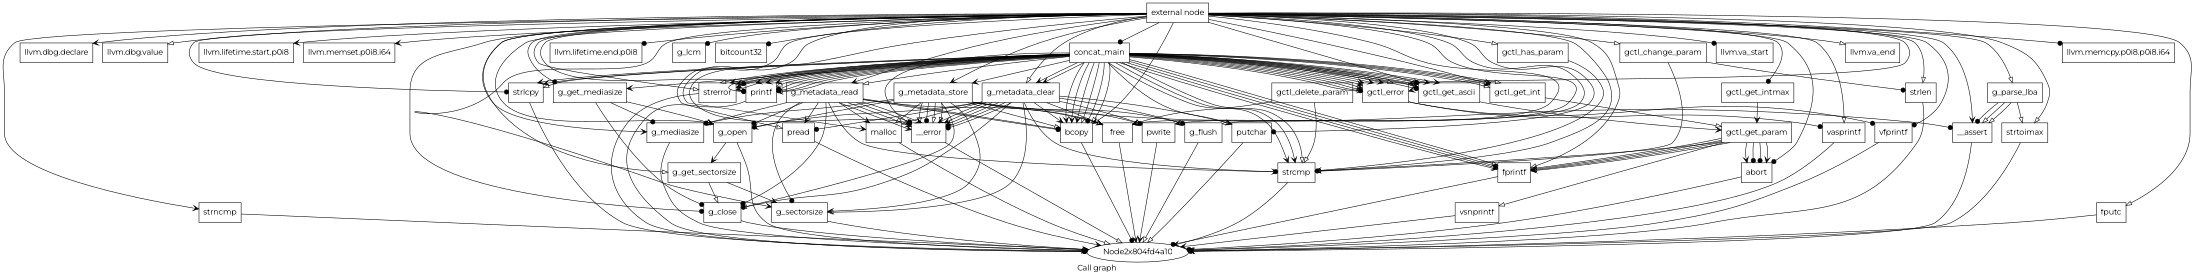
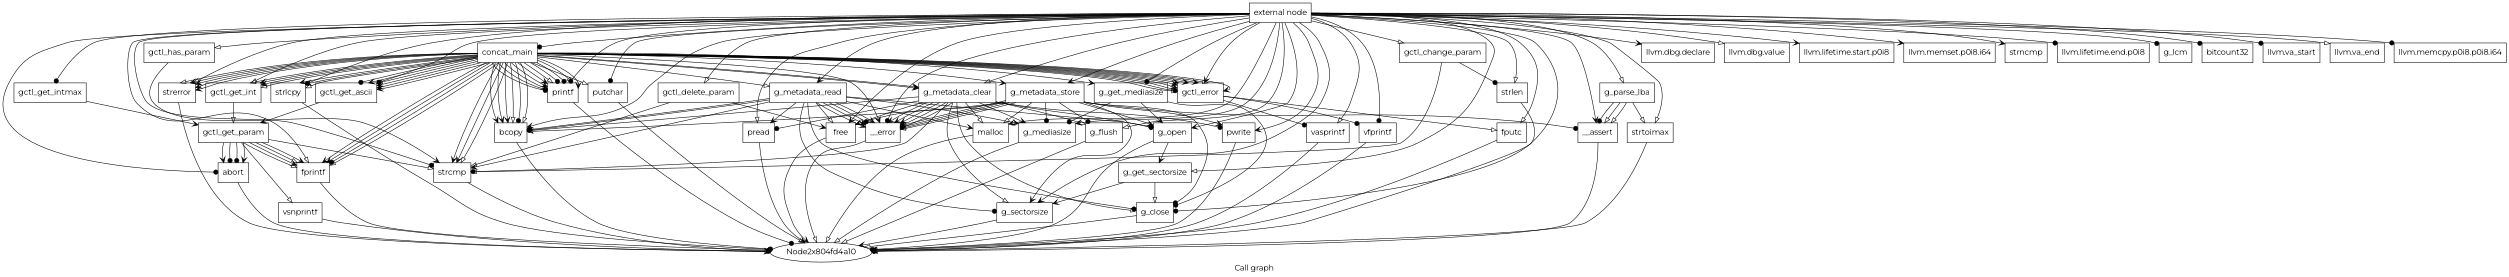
edge "external node" -> "gctl_delete_param": added
edge "g_metadata_clear" -> "putchar": now "g_metadata_clear" -> "g_mediasize"
edge "gctl_error" -> "fputc": added
edge "strncmp" -> "Node2x804fd4a10": removed
